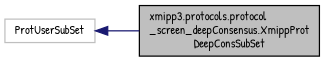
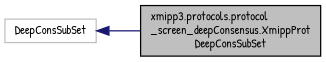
node "ProtUserSubSet": label "ProtUserSubSet" -> "DeepConsSubSet"
